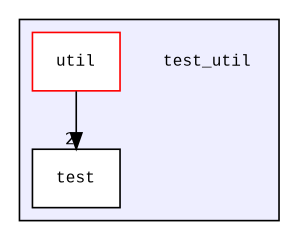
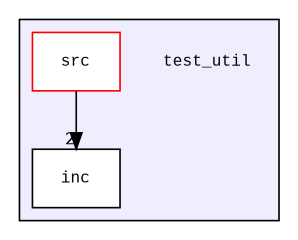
node "util": label "util" -> "src"
node "test": label "test" -> "inc"
